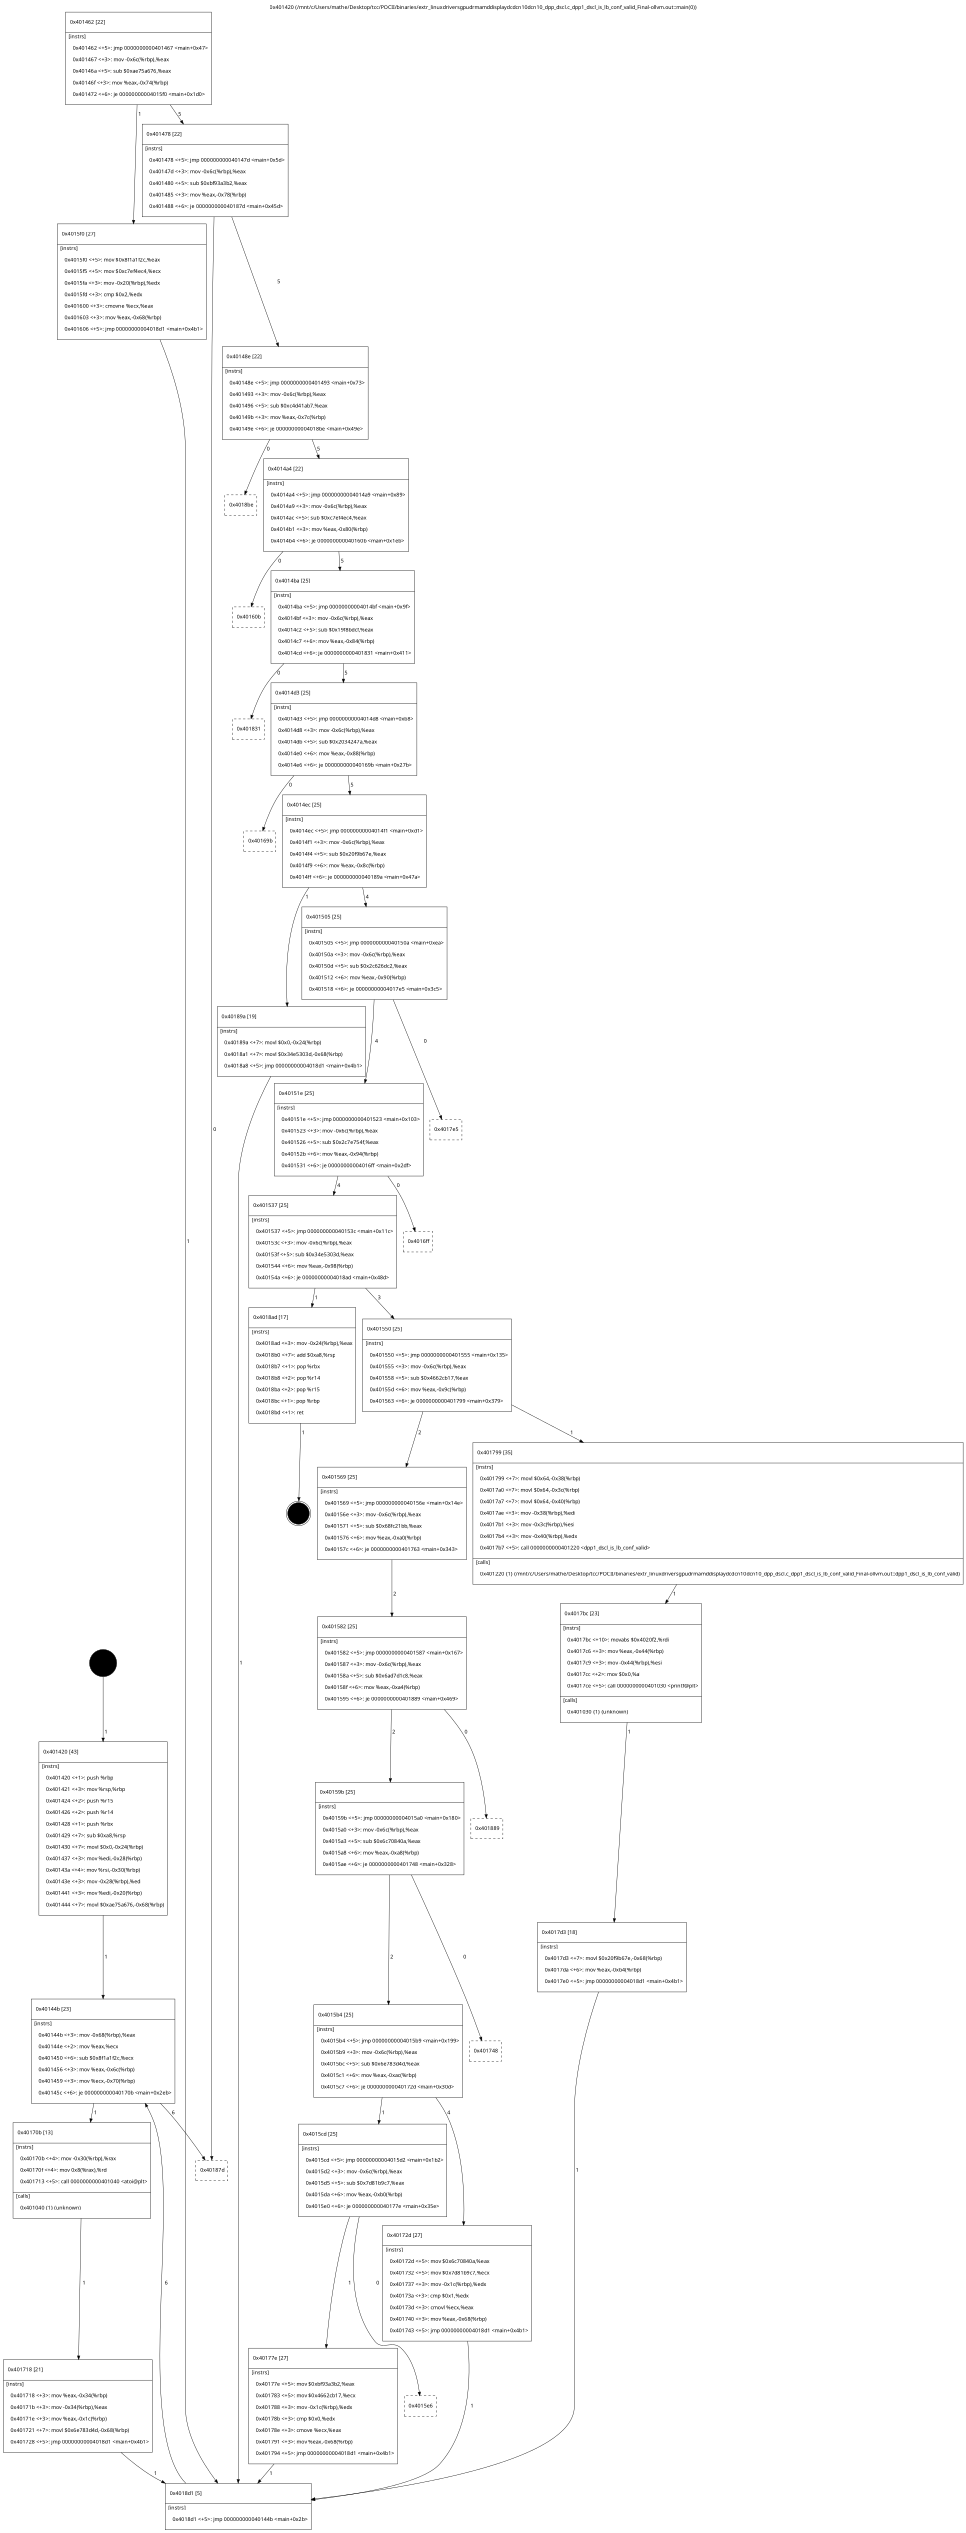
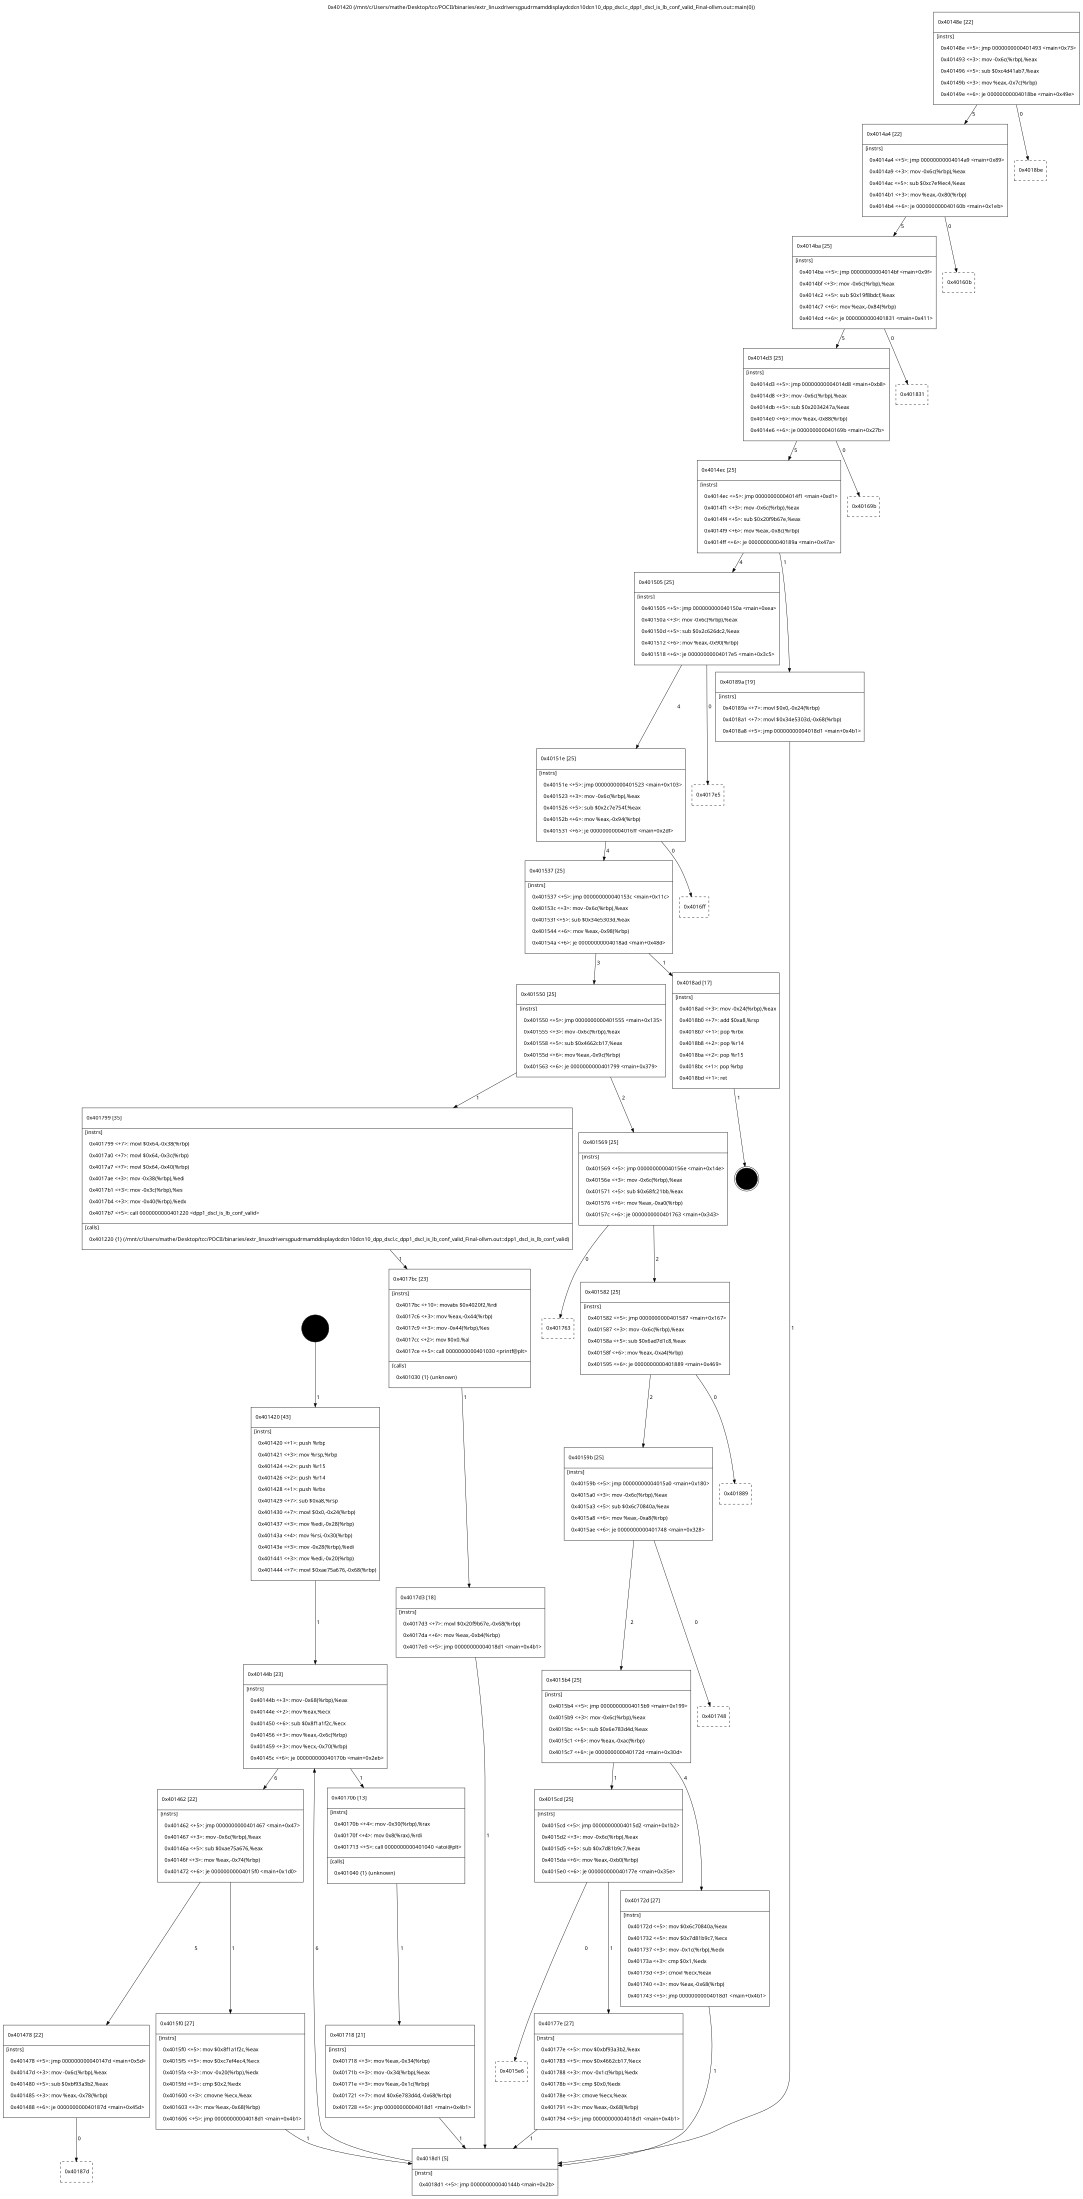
edge "0x401478 [22]" -> "0x40148e [22]": removed, label "5"
node "0x401763": added
edge "0x40144b [23]" -> "0x40187d": now "0x40144b [23]" -> "0x401462 [22]"
